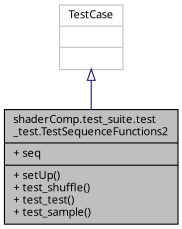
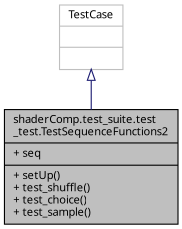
node "shaderComp.test_suite.test": text "+ test_test()" -> "+ test_choice()"
